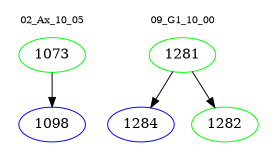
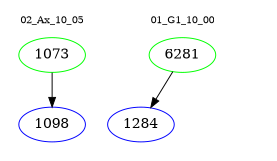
cluster "09_G1_10_00": label "09_G1_10_00" -> "01_G1_10_00"
node "1281": label "1281" -> "6281"
node "1282": removed
